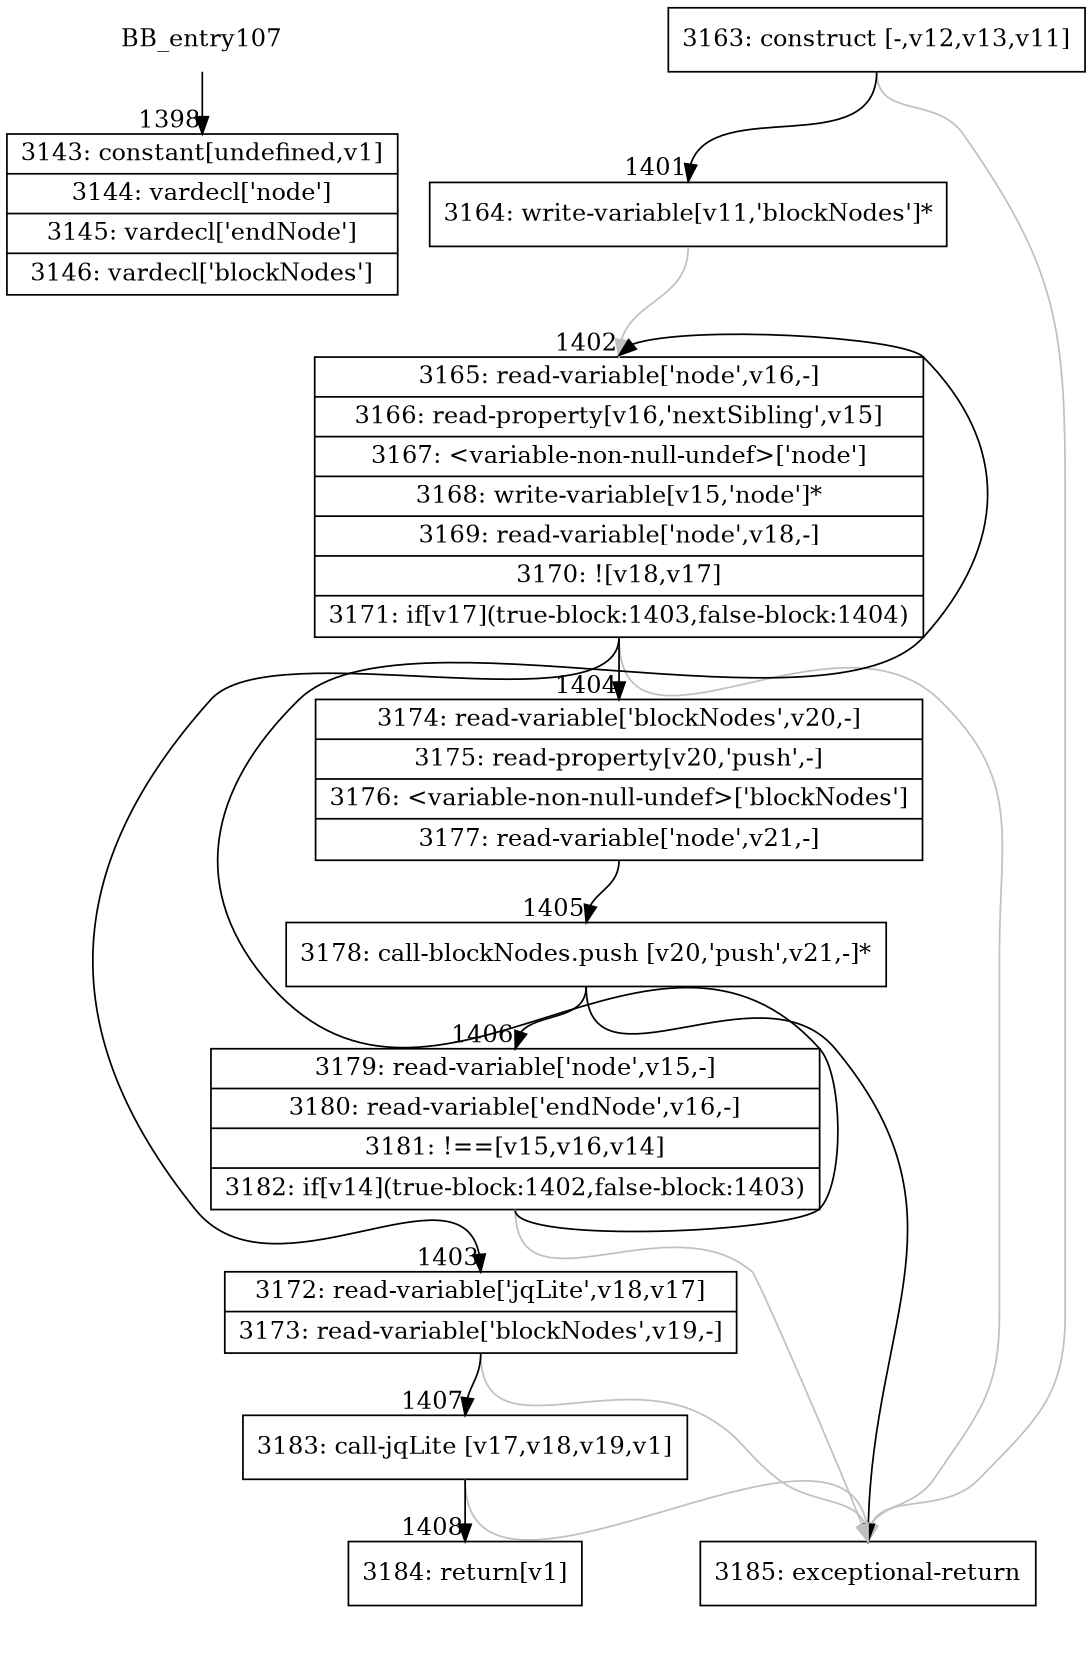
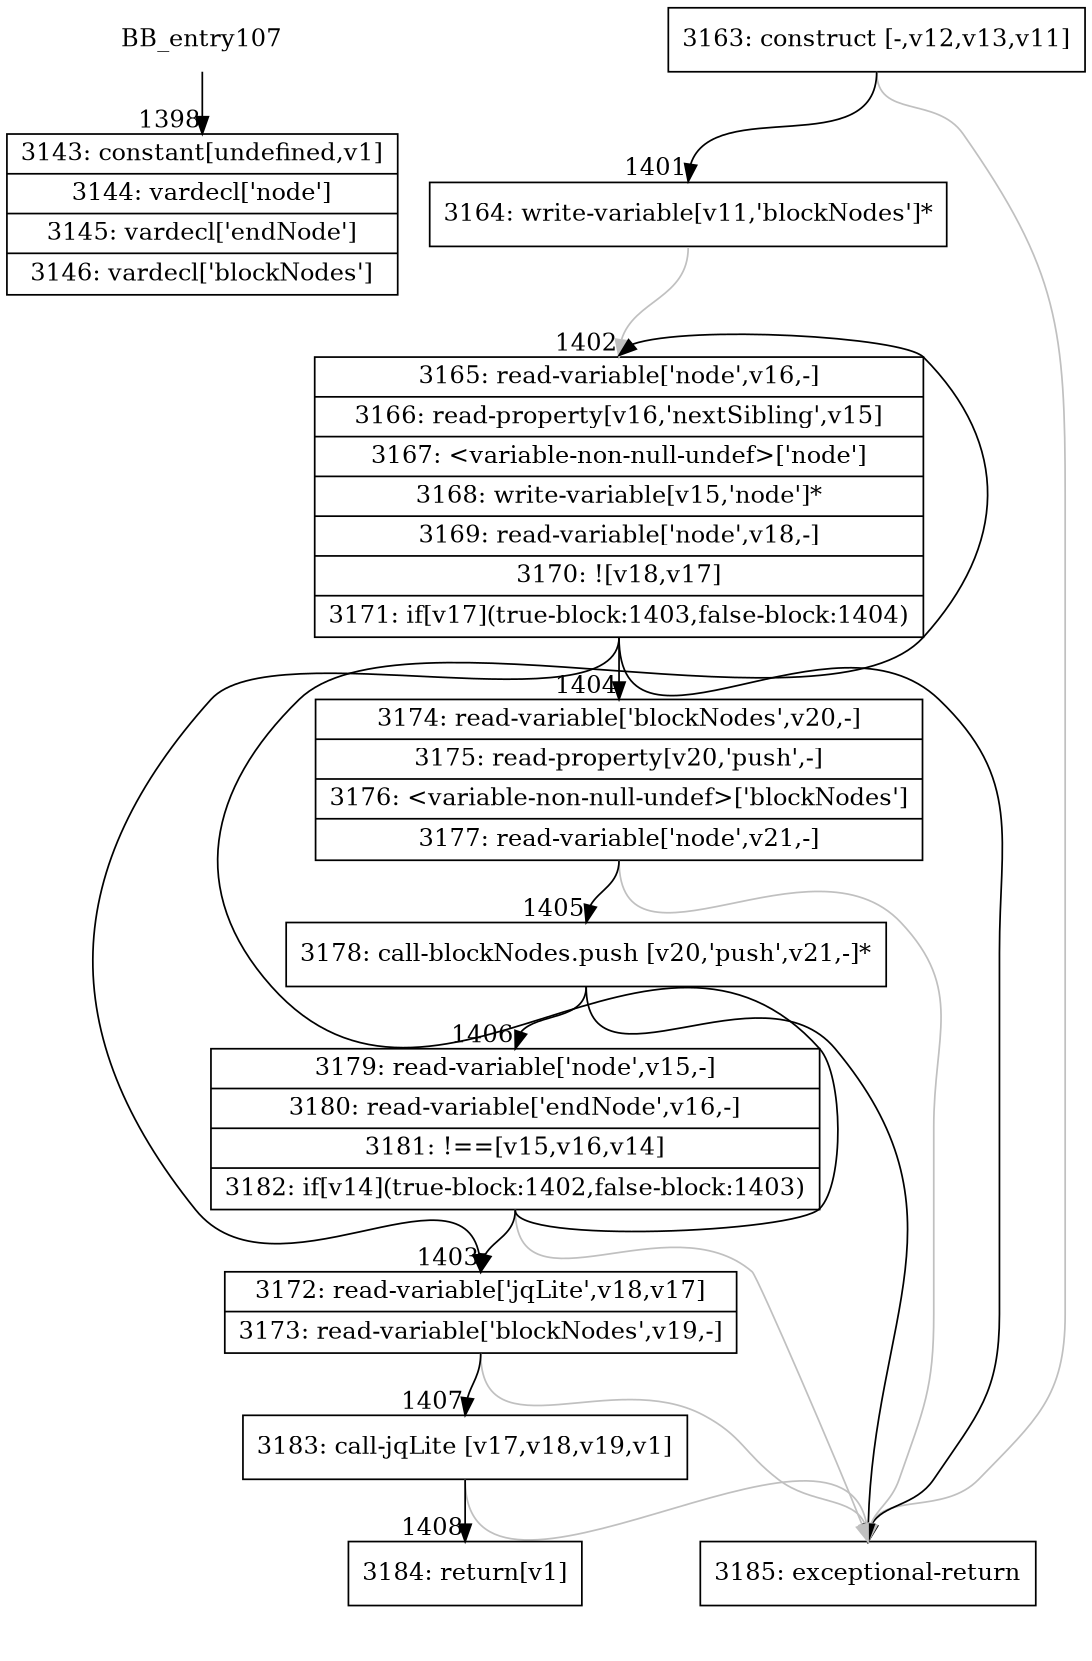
edge "3165: read-variable['node',v16,-]" -> "3185: exceptional-return": color gray -> black
edge "3174: read-variable['blockNodes',v20,-]" -> "3185: exceptional-return": added
edge "3179: read-variable['node',v15,-]" -> "3172: read-variable['jqLite',v18,v17]": added
